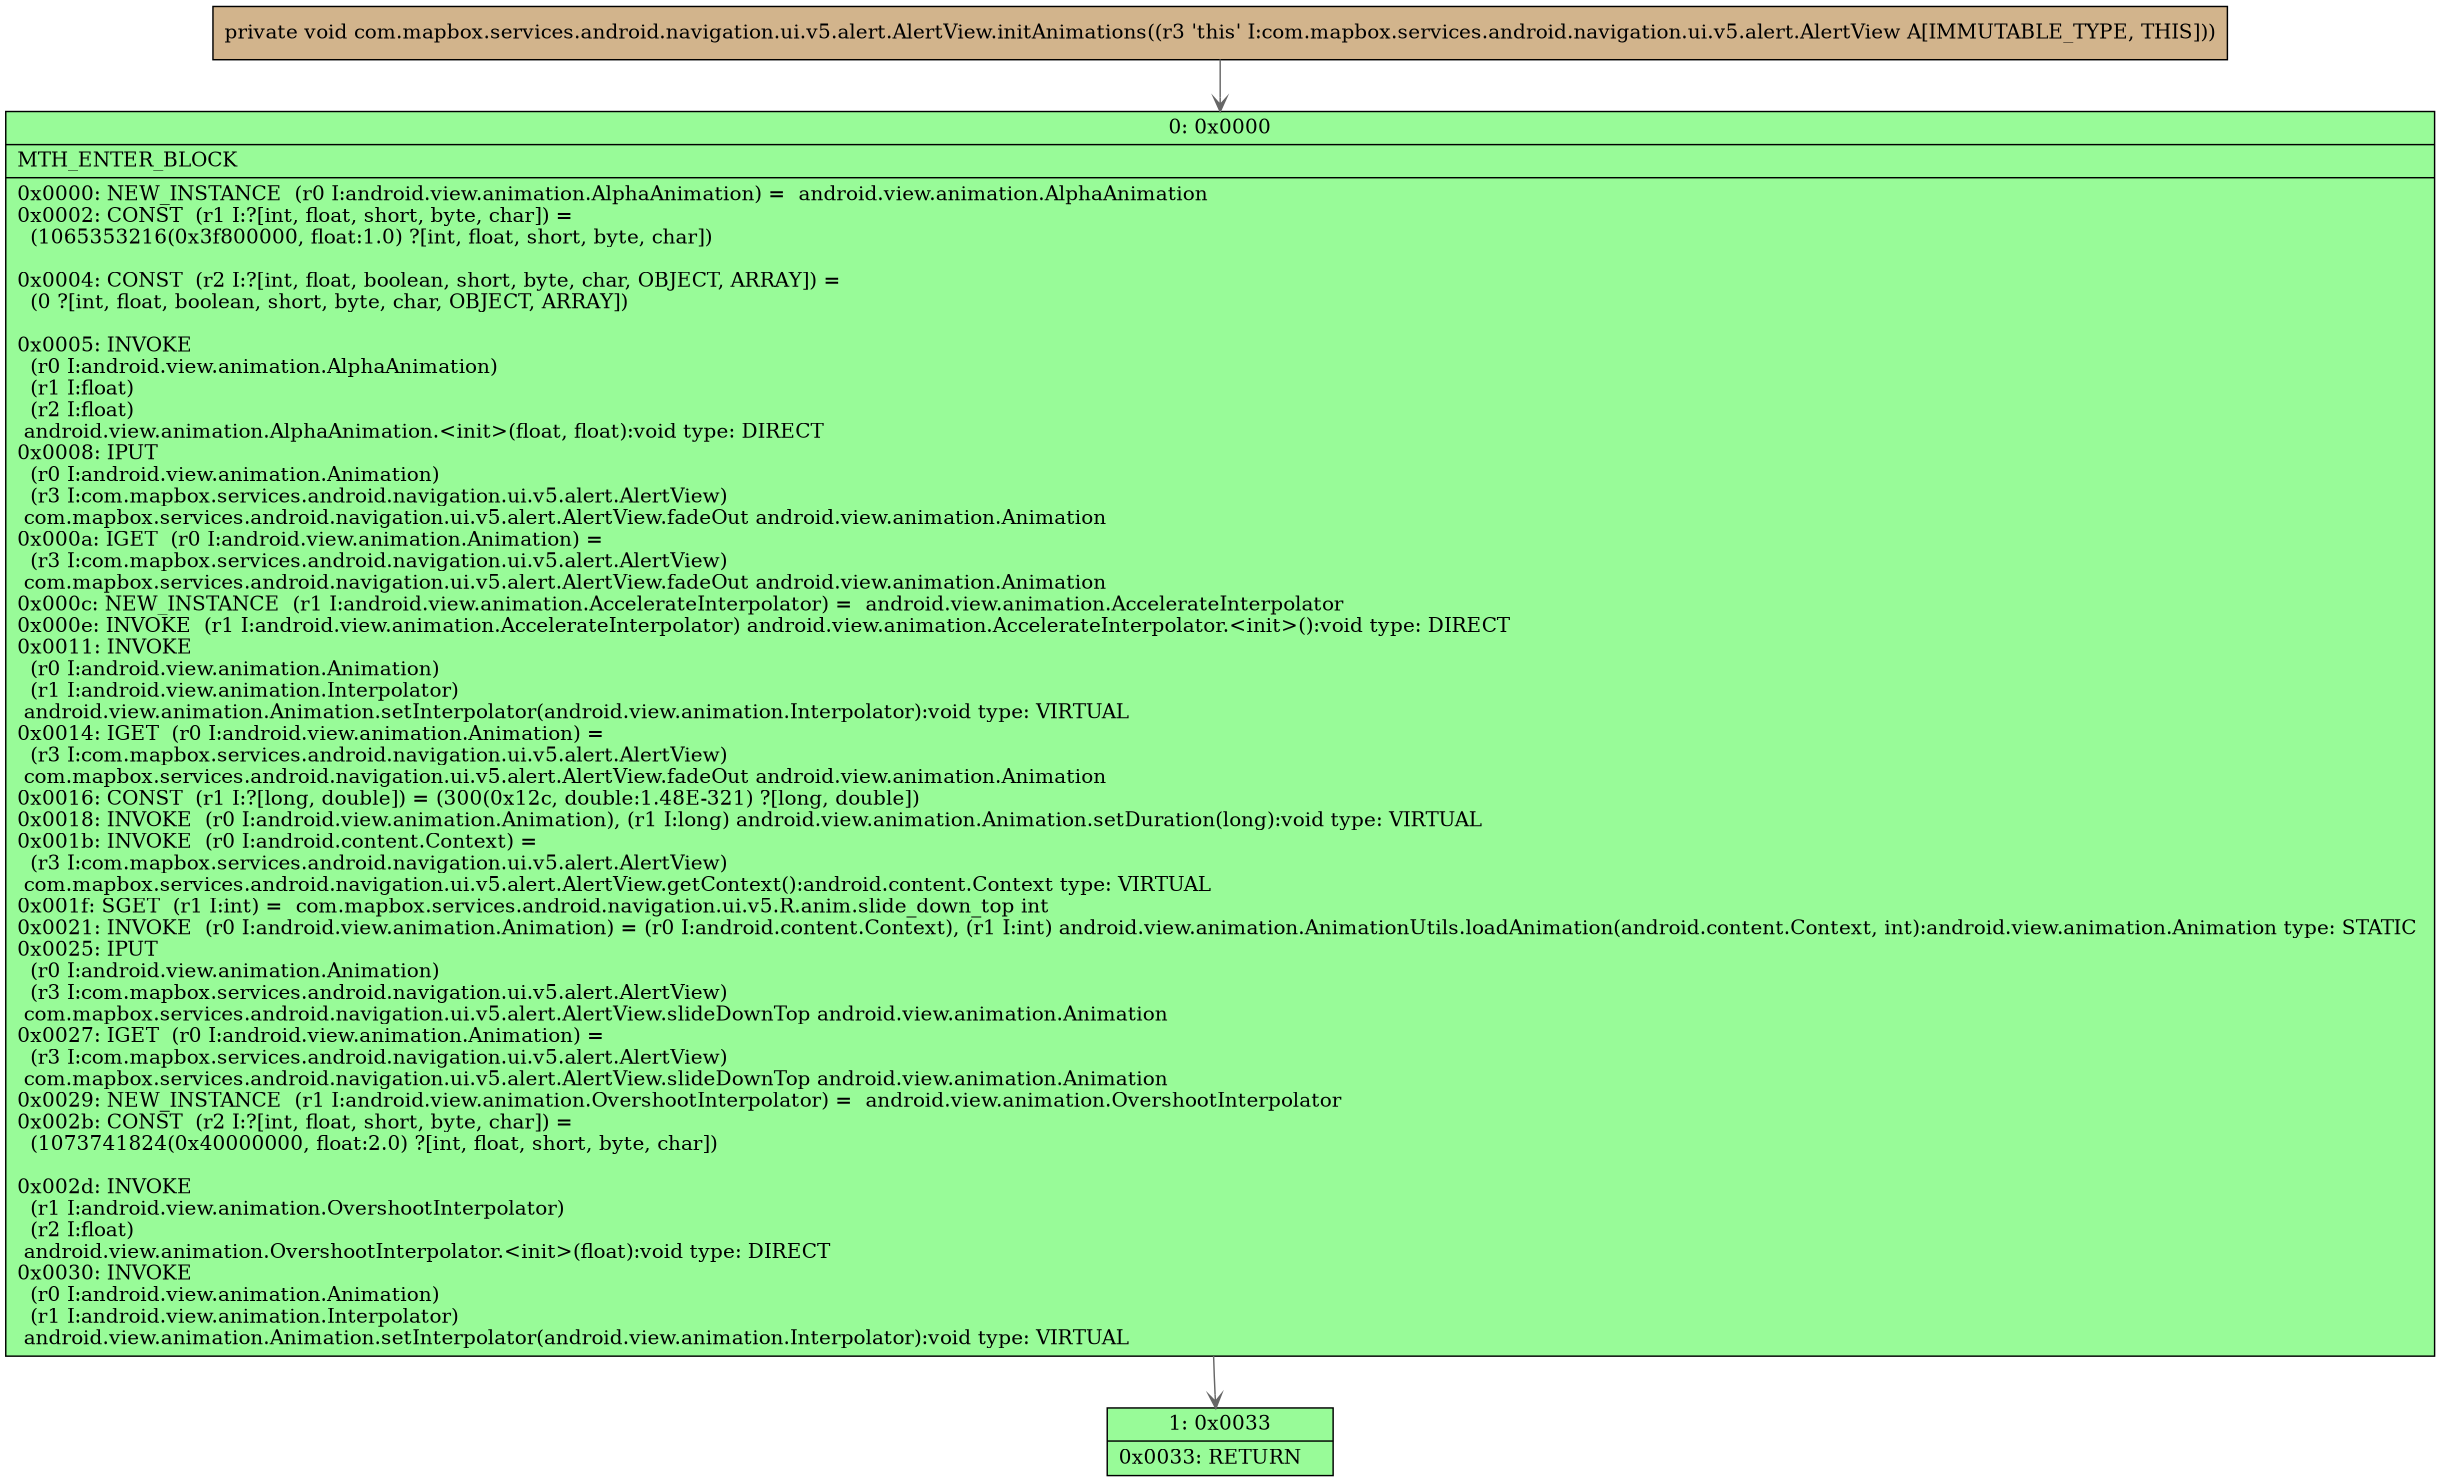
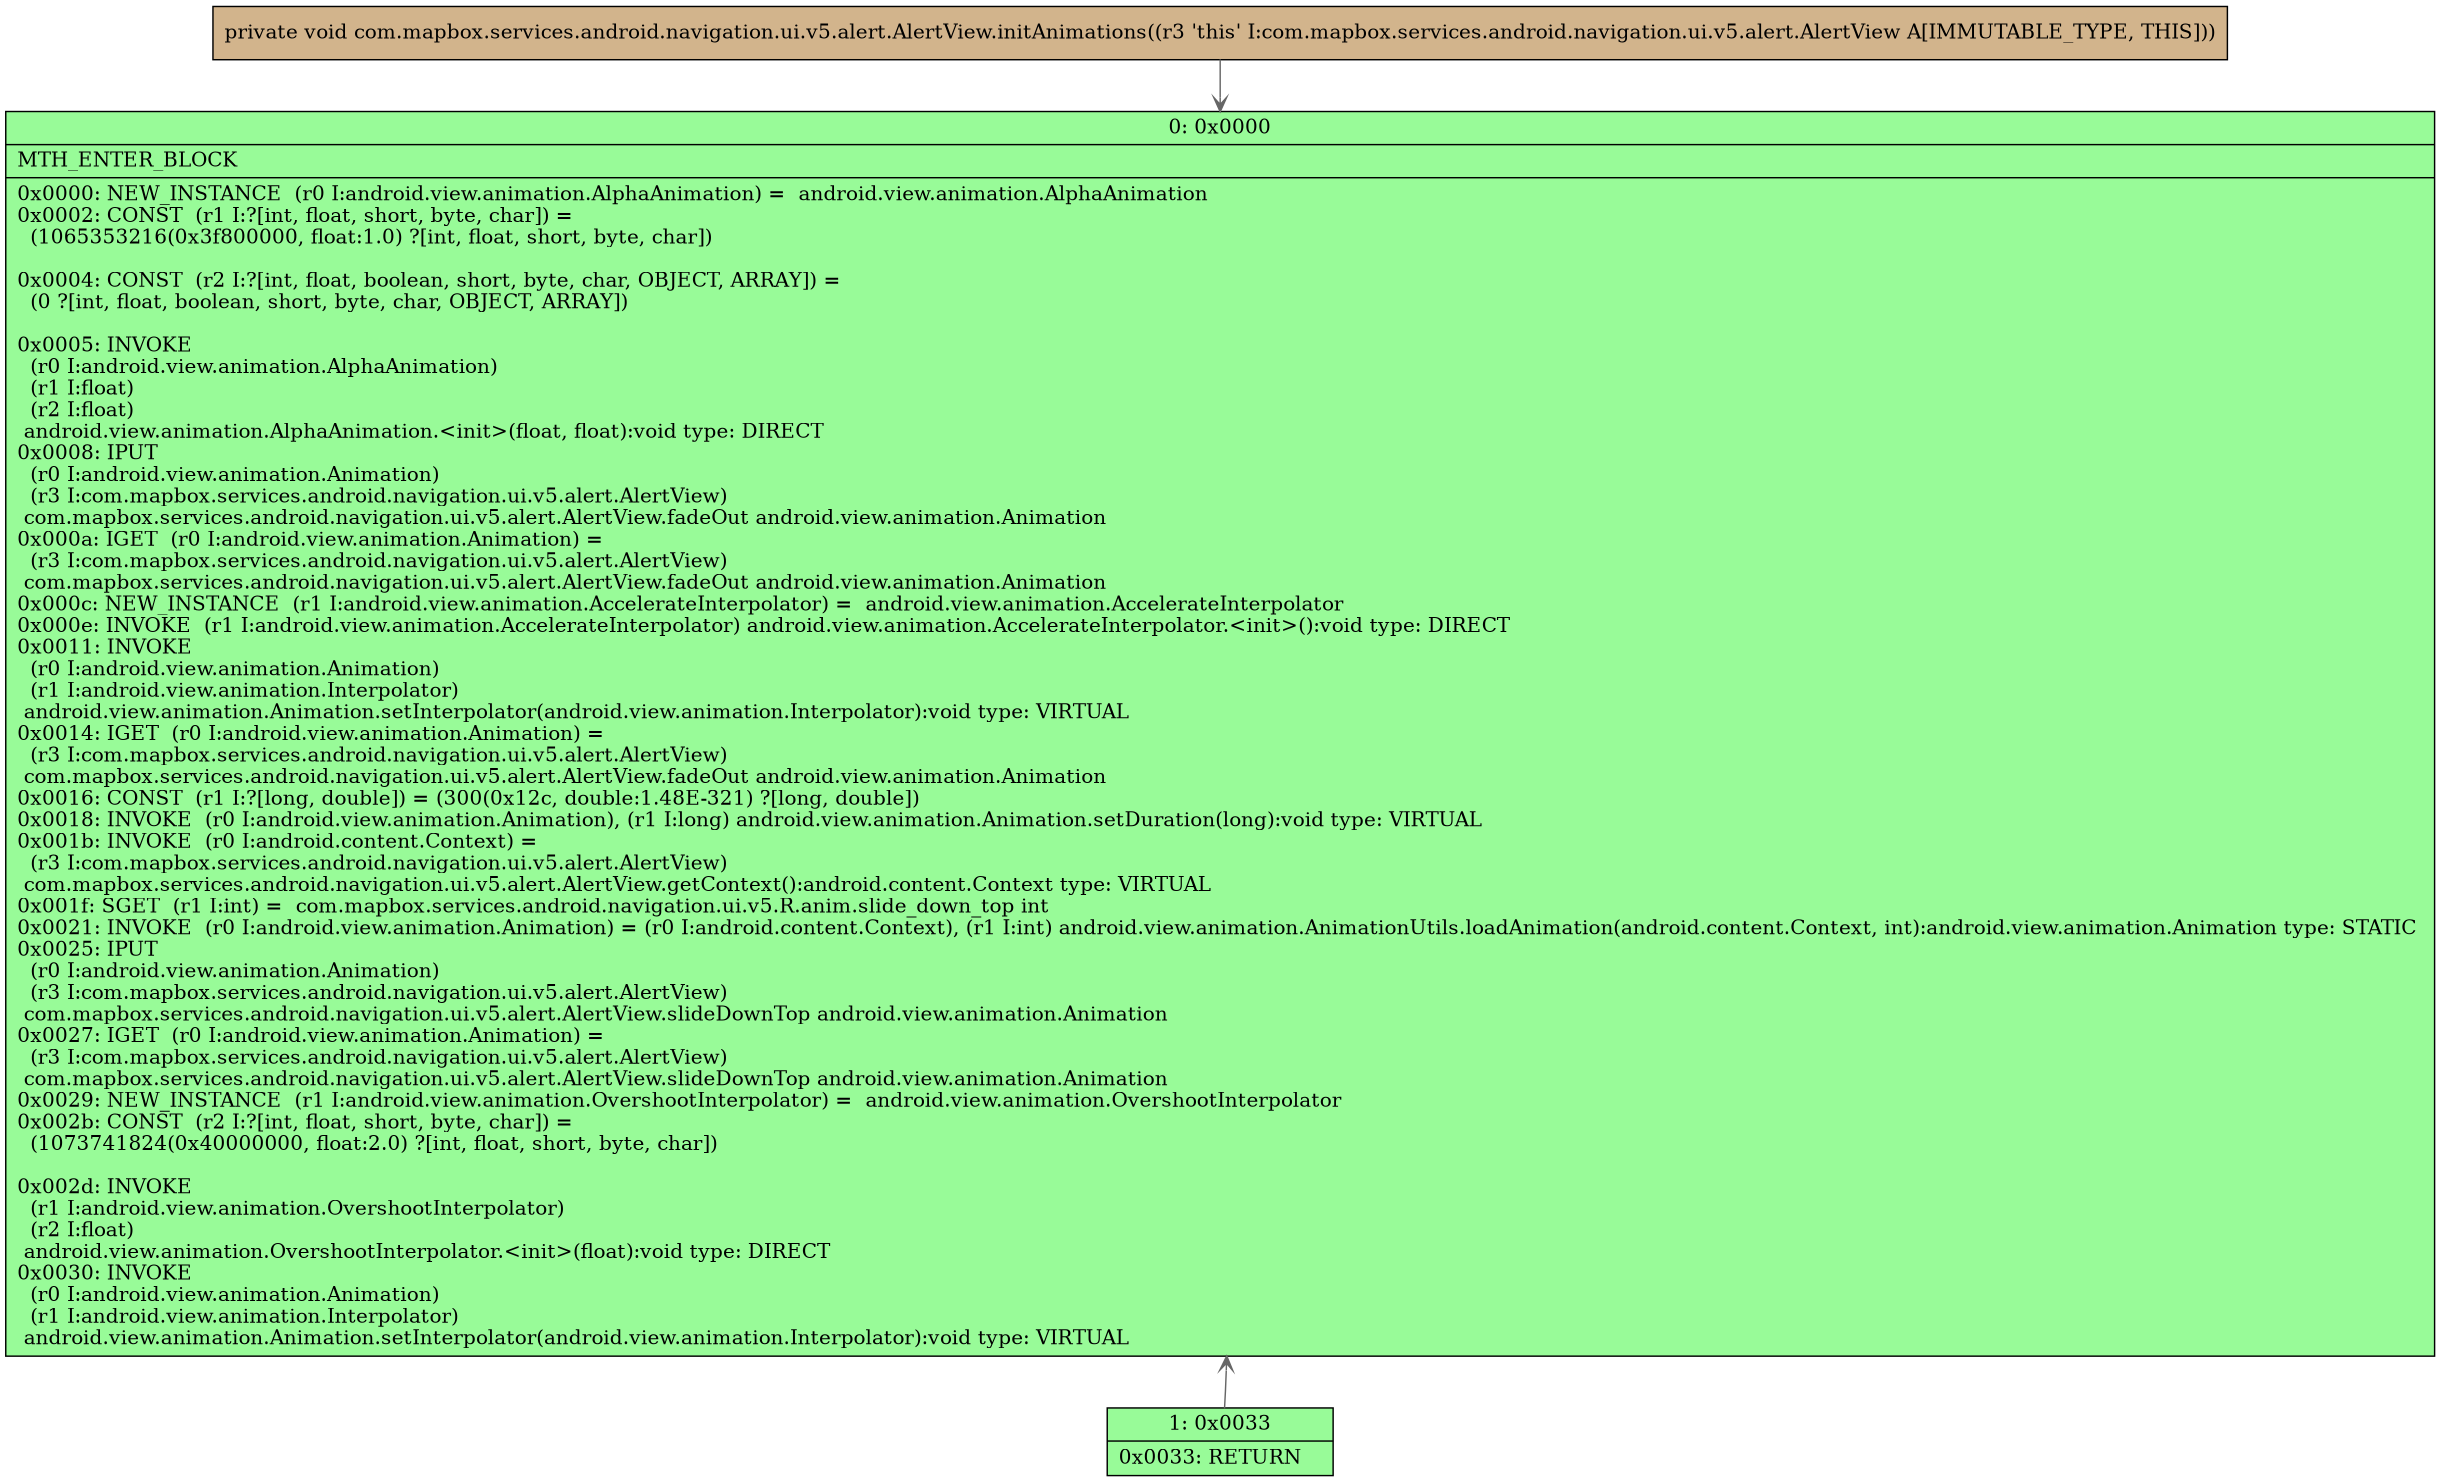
edge "0: 0x0000" -> "1: 0x0033": reversed
